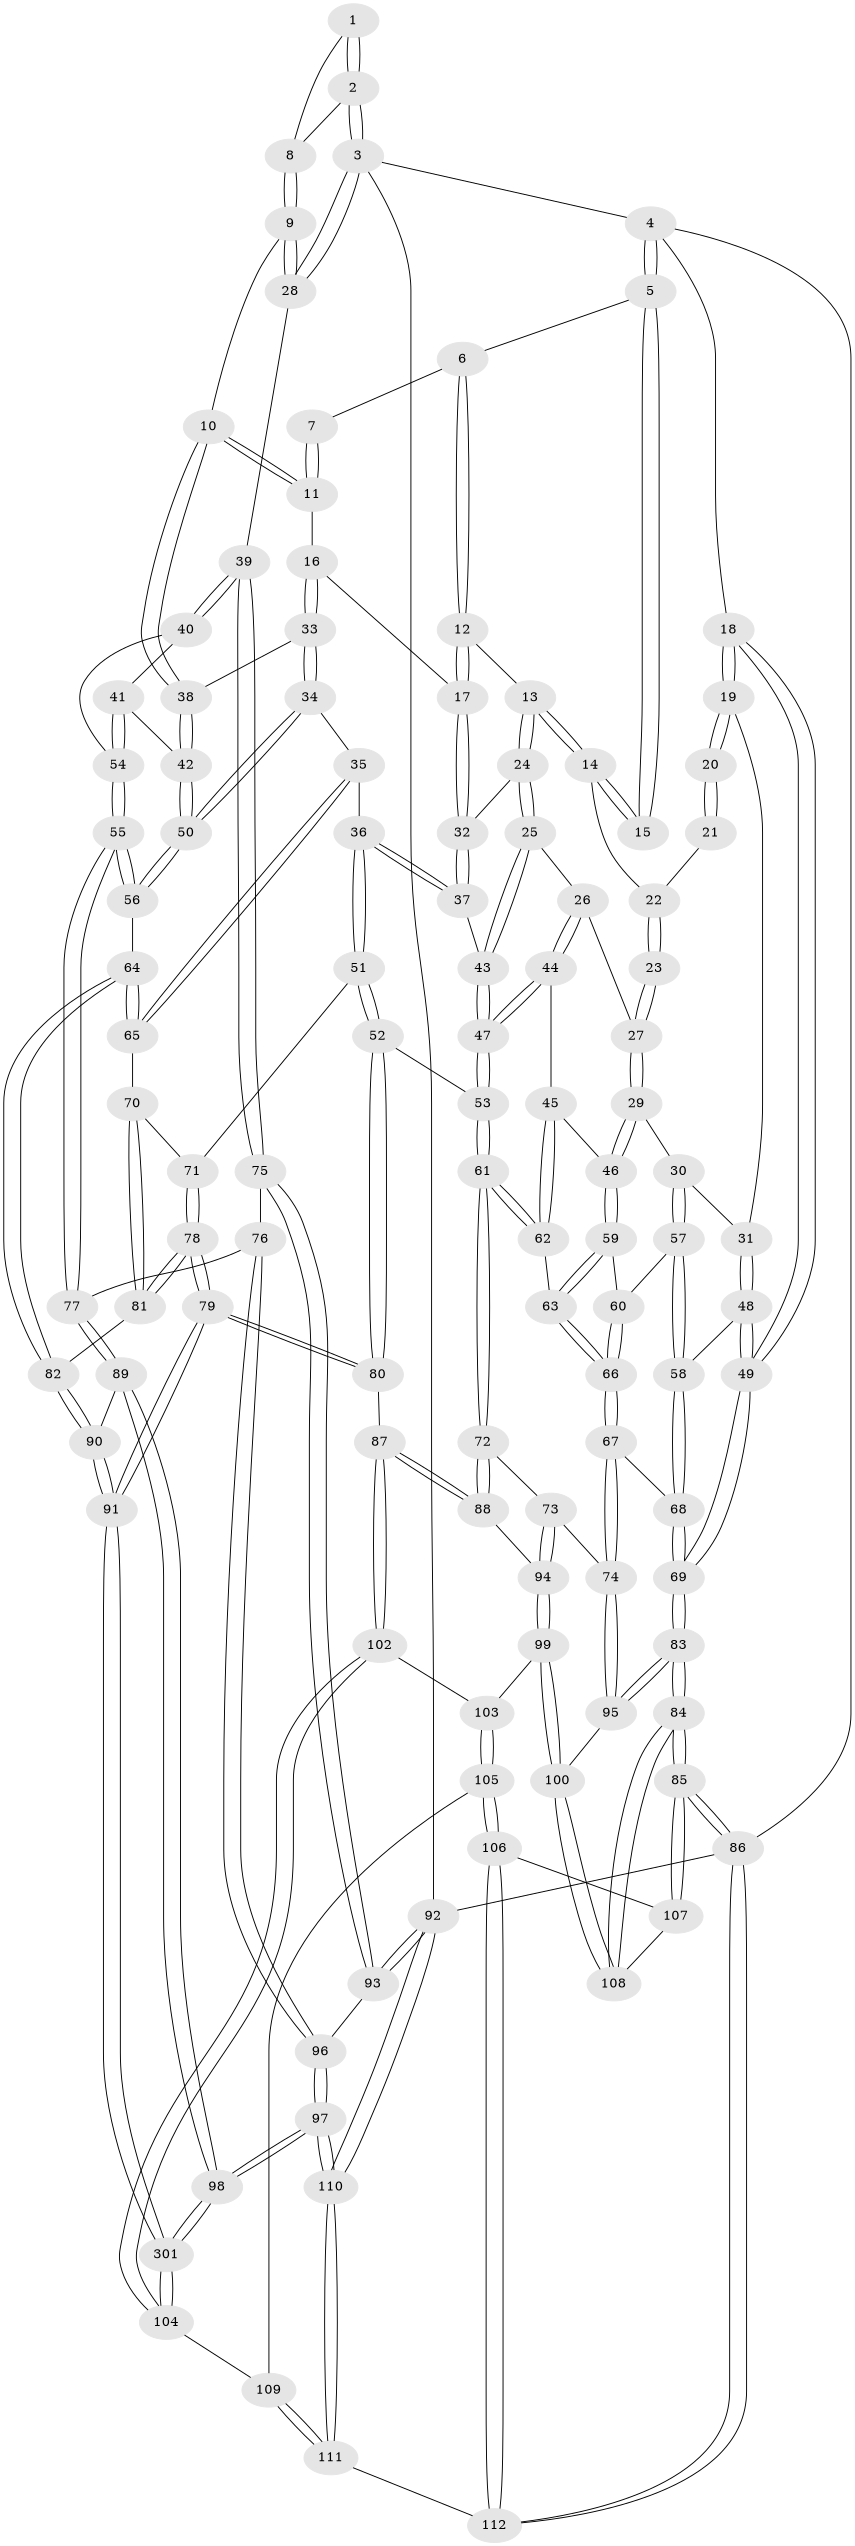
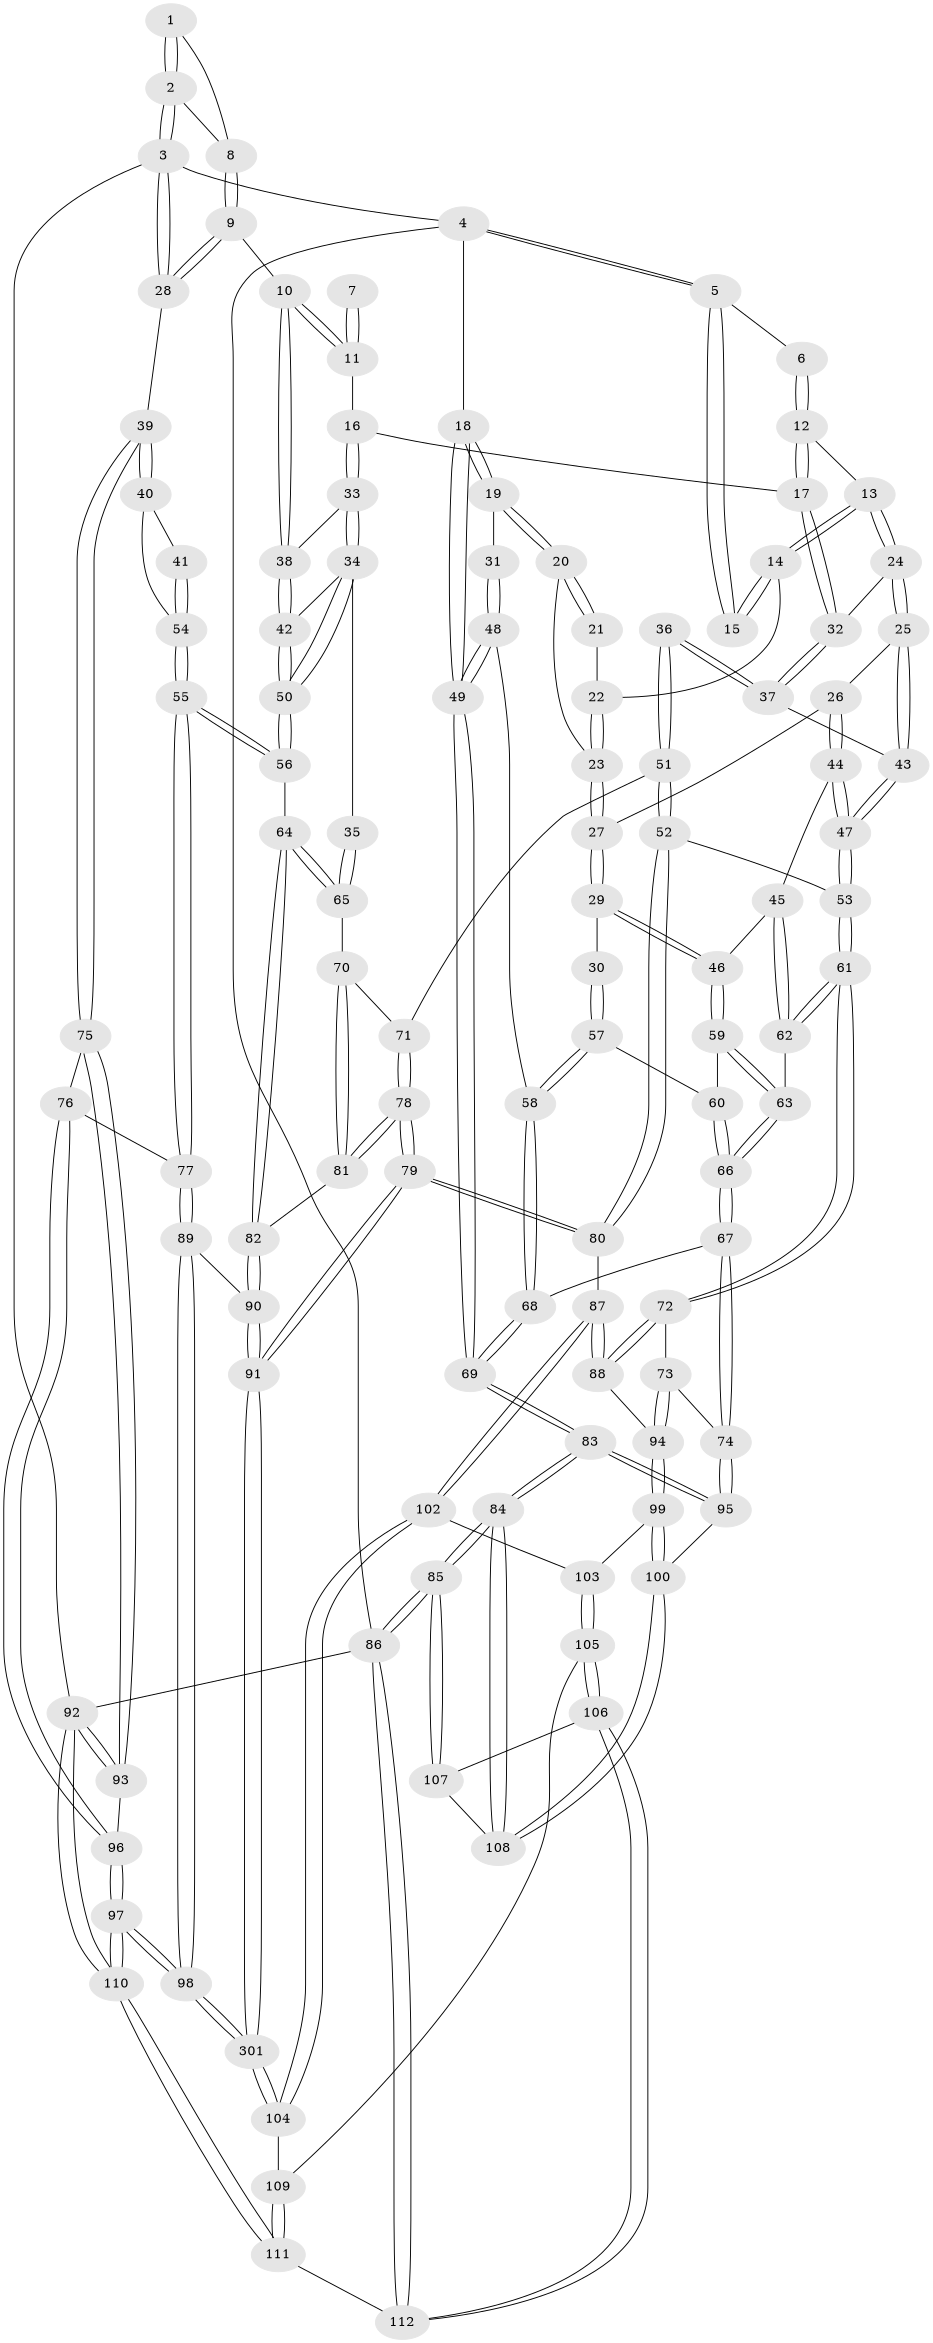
edge "6" -- "7": removed
edge "20" -- "23": added
edge "41" -- "42": now "34" -- "42"
edge "35" -- "36": removed
edge "30" -- "31": removed
